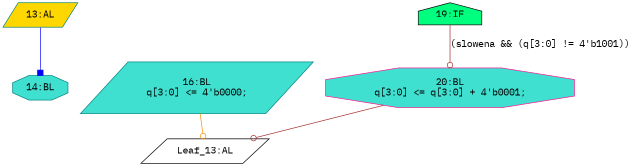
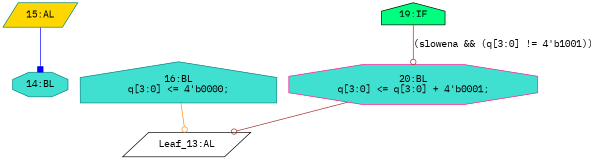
node "13:AL": label "13:AL" -> "15:AL"
node "16:BL q[3:0] <= 4'b0000;": shape parallelogram -> house
